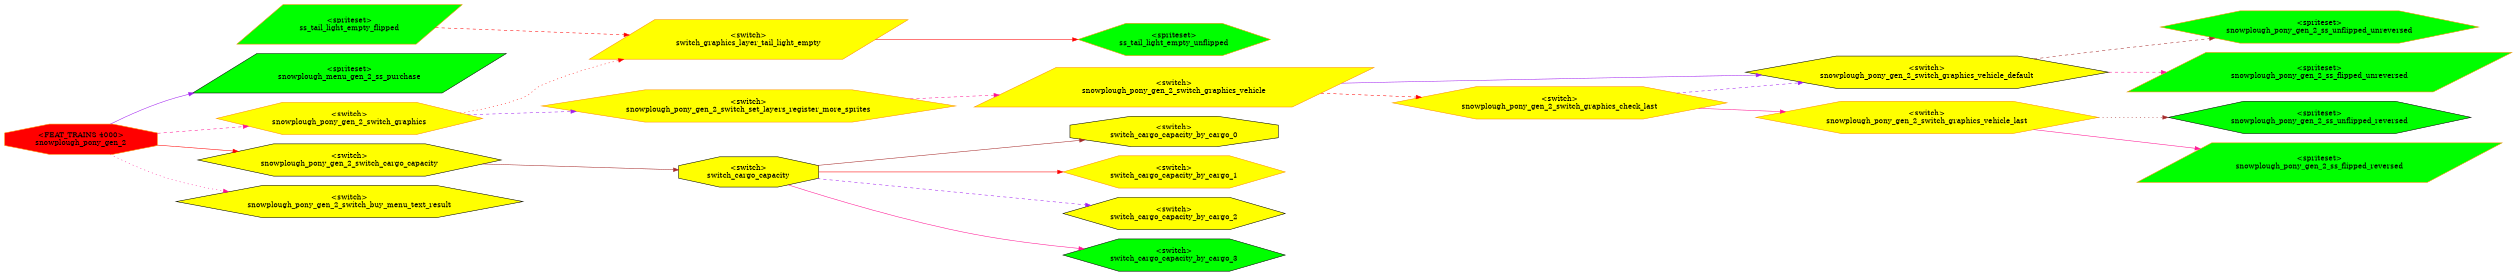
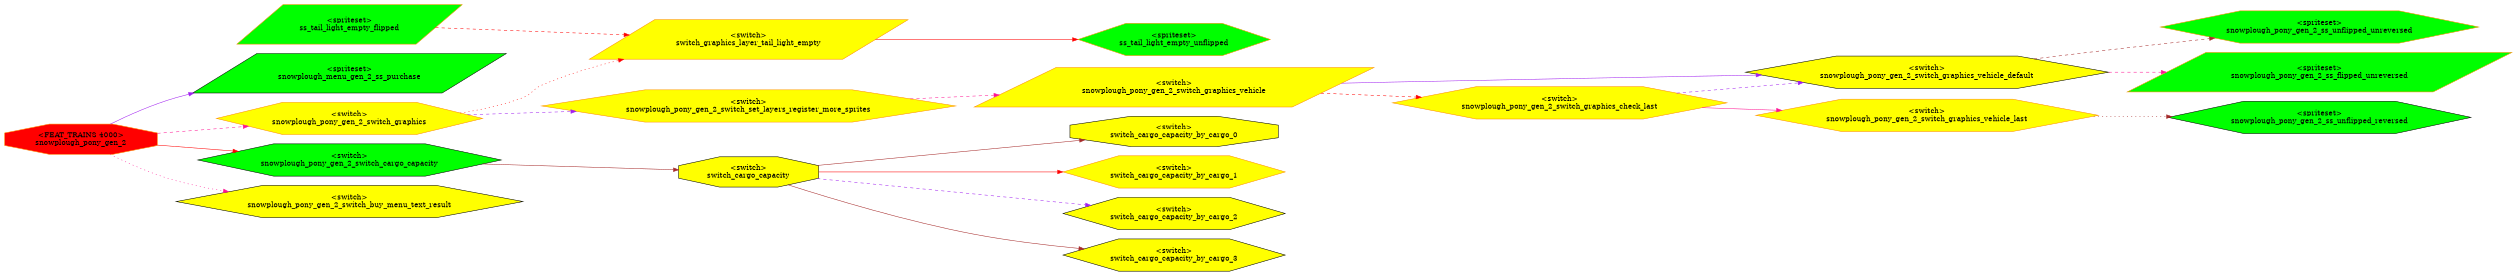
node "<switch> snowplough_pony_gen_2_switch_cargo_capacity": fillcolor yellow -> green
node "<spriteset> snowplough_pony_gen_2_ss_flipped_reversed": removed
edge "<switch> switch_cargo_capacity" -> "<switch> switch_cargo_capacity_by_cargo_3": color deeppink -> brown
node "<switch> switch_cargo_capacity_by_cargo_3": fillcolor green -> yellow
